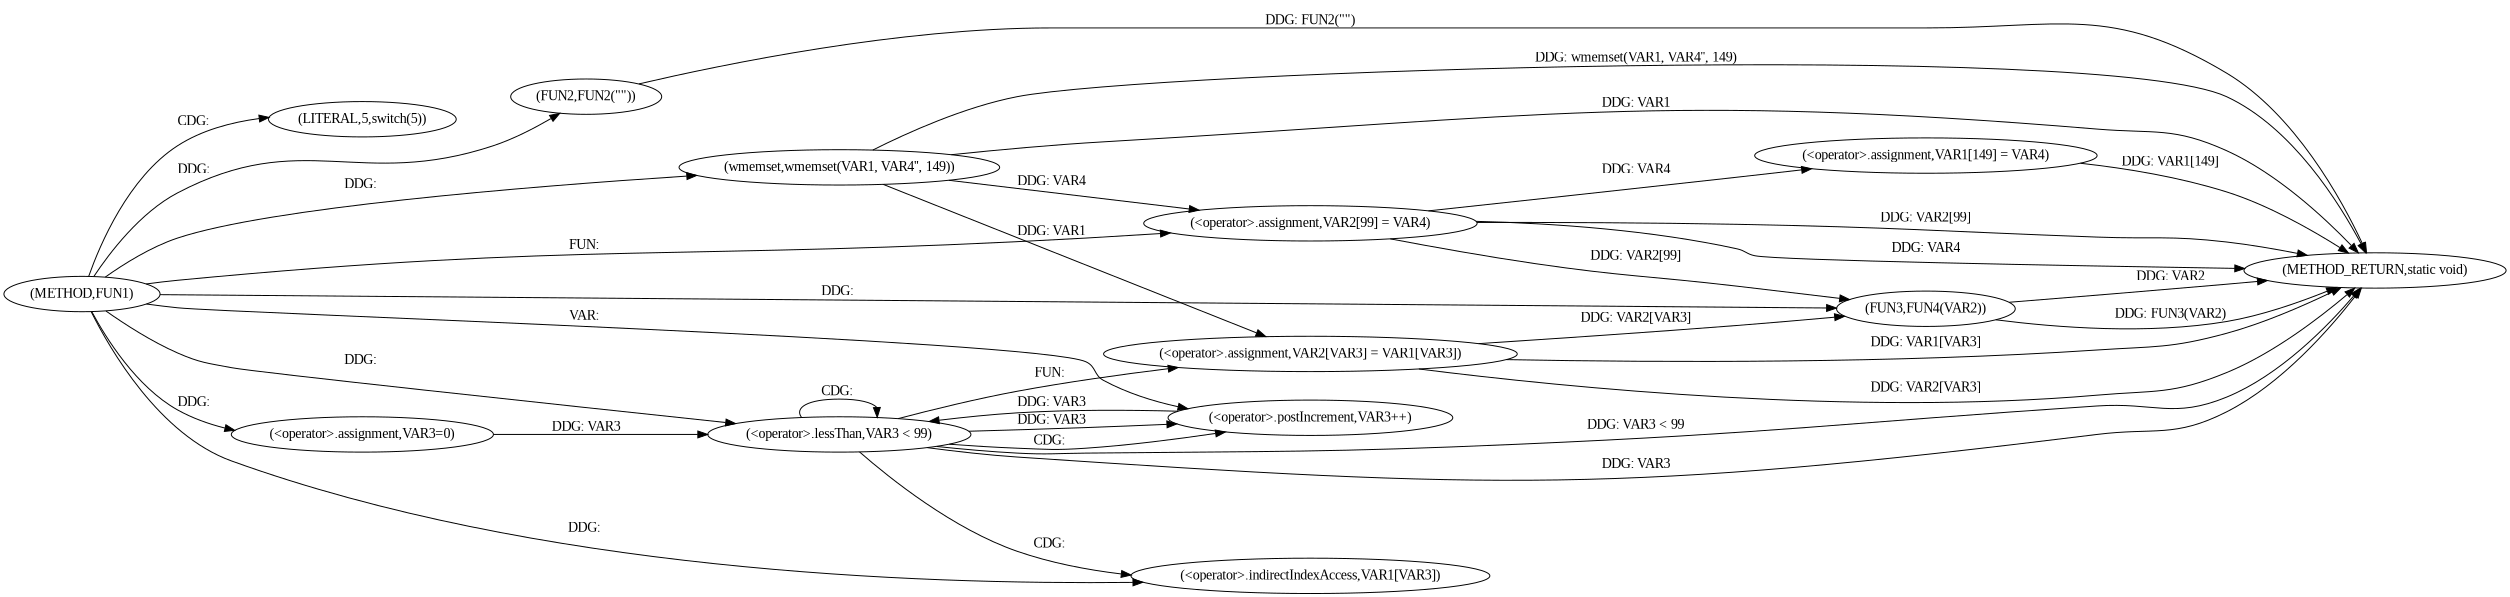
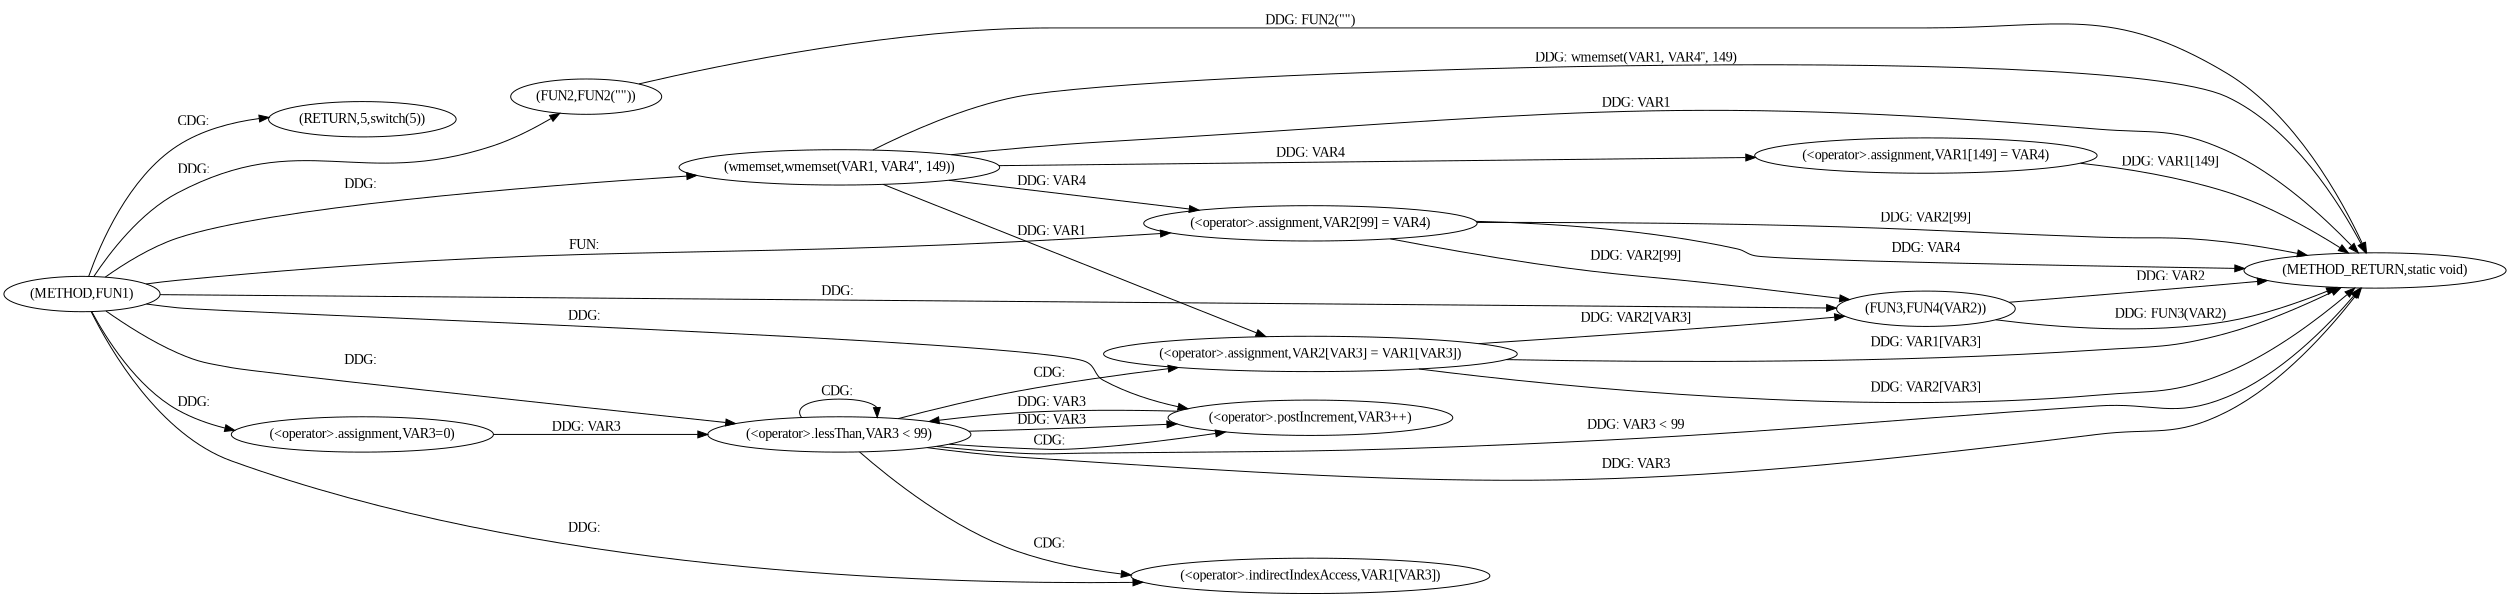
node "(LITERAL,5,switch(5))": label "(LITERAL,5,switch(5))" -> "(RETURN,5,switch(5))"
edge "(<operator>.assignment,VAR2[99] = VAR4)" -> "(<operator>.assignment,VAR1[149] = VAR4)": now "(wmemset,wmemset(VAR1, VAR4'', 149))" -> "(<operator>.assignment,VAR1[149] = VAR4)"
edge "(METHOD,FUN1)" -> "(<operator>.postIncrement,VAR3++)": label "VAR: " -> "DDG: "
edge "(<operator>.lessThan,VAR3 < 99)" -> "(<operator>.assignment,VAR2[VAR3] = VAR1[VAR3])": label "FUN: " -> "CDG: "
